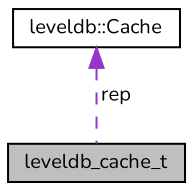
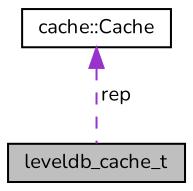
node "leveldb::Cache": label "leveldb::Cache" -> "cache::Cache"
